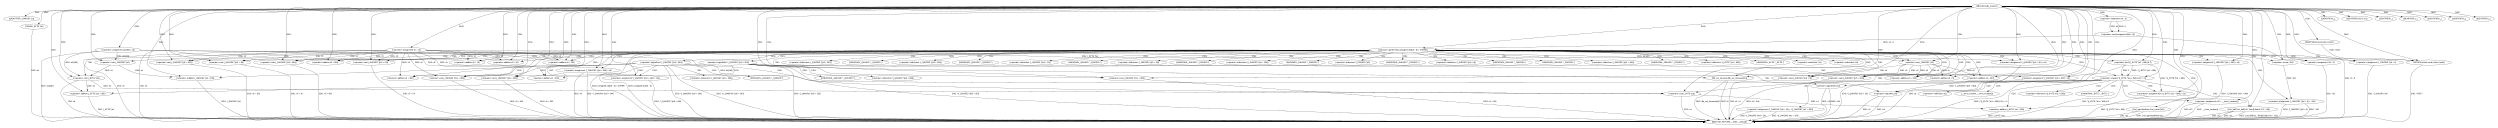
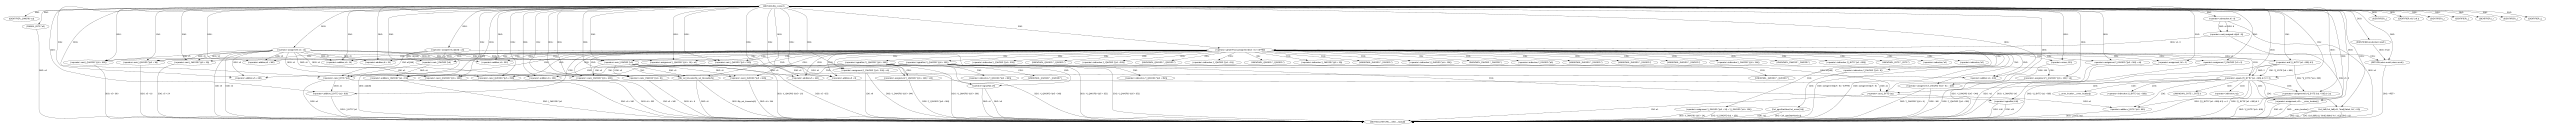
edge "(METHOD,tftp_connect)" -> "(<operator>.cast,(_DWORD *)a1)": reversed
edge "(<operator>.greaterThan,(unsigned int)(v6 - 8) > 0xFFB0)" -> "(Curl_pgrsStartNow,Curl_return(*a1))": now "(<operator>.indirection,*(_DWORD *)(v5 + 8))" -> "(Curl_pgrsStartNow,Curl_return(*a1))"
edge "(<operator>.assignment,v5 = v4)" -> "(<operator>.cast,(_DWORD *)v5)": label "DDG: (_BYTE *)a1" -> "DDG: v5"
edge "(<operator>.greaterThan,(unsigned int)(v6 - 8) > 0xFFB0)" -> "(<operator>.and,*((_BYTE *)a1 + 895) & 2)": label "CDG: " -> "DDG: v6"
edge "(<operator>.assignment,*(_QWORD *)(v5 + 352) = v9)" -> "(<operator>.logicalNot,!v9)": now "(<operator>.assignment,*(_QWORD *)(v5 + 352) = v9)" -> "(METHOD_RETURN,__int64 __fastcall)"
edge "(<operator>.and,*((_BYTE *)a1 + 895) & 2)" -> "(METHOD_RETURN,__int64 __fastcall)": label "DDG: a1" -> "DDG: *((_BYTE *)a1 + 895)"
edge "(<operator>.subtraction,v6 - 8)" -> "(METHOD_RETURN,__int64 __fastcall)": added, label "DDG: v6"
